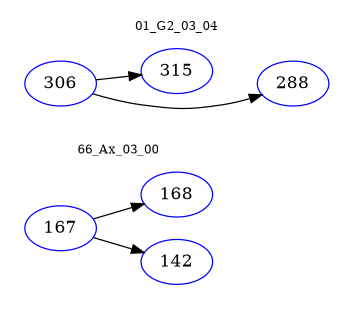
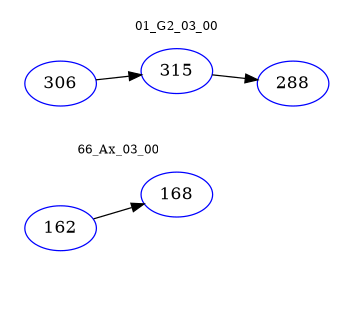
cluster "01_G2_03_04": label "01_G2_03_04" -> "01_G2_03_00"
edge "306" -> "288": now "315" -> "288"
node "167": label "167" -> "162"
node "142": removed
